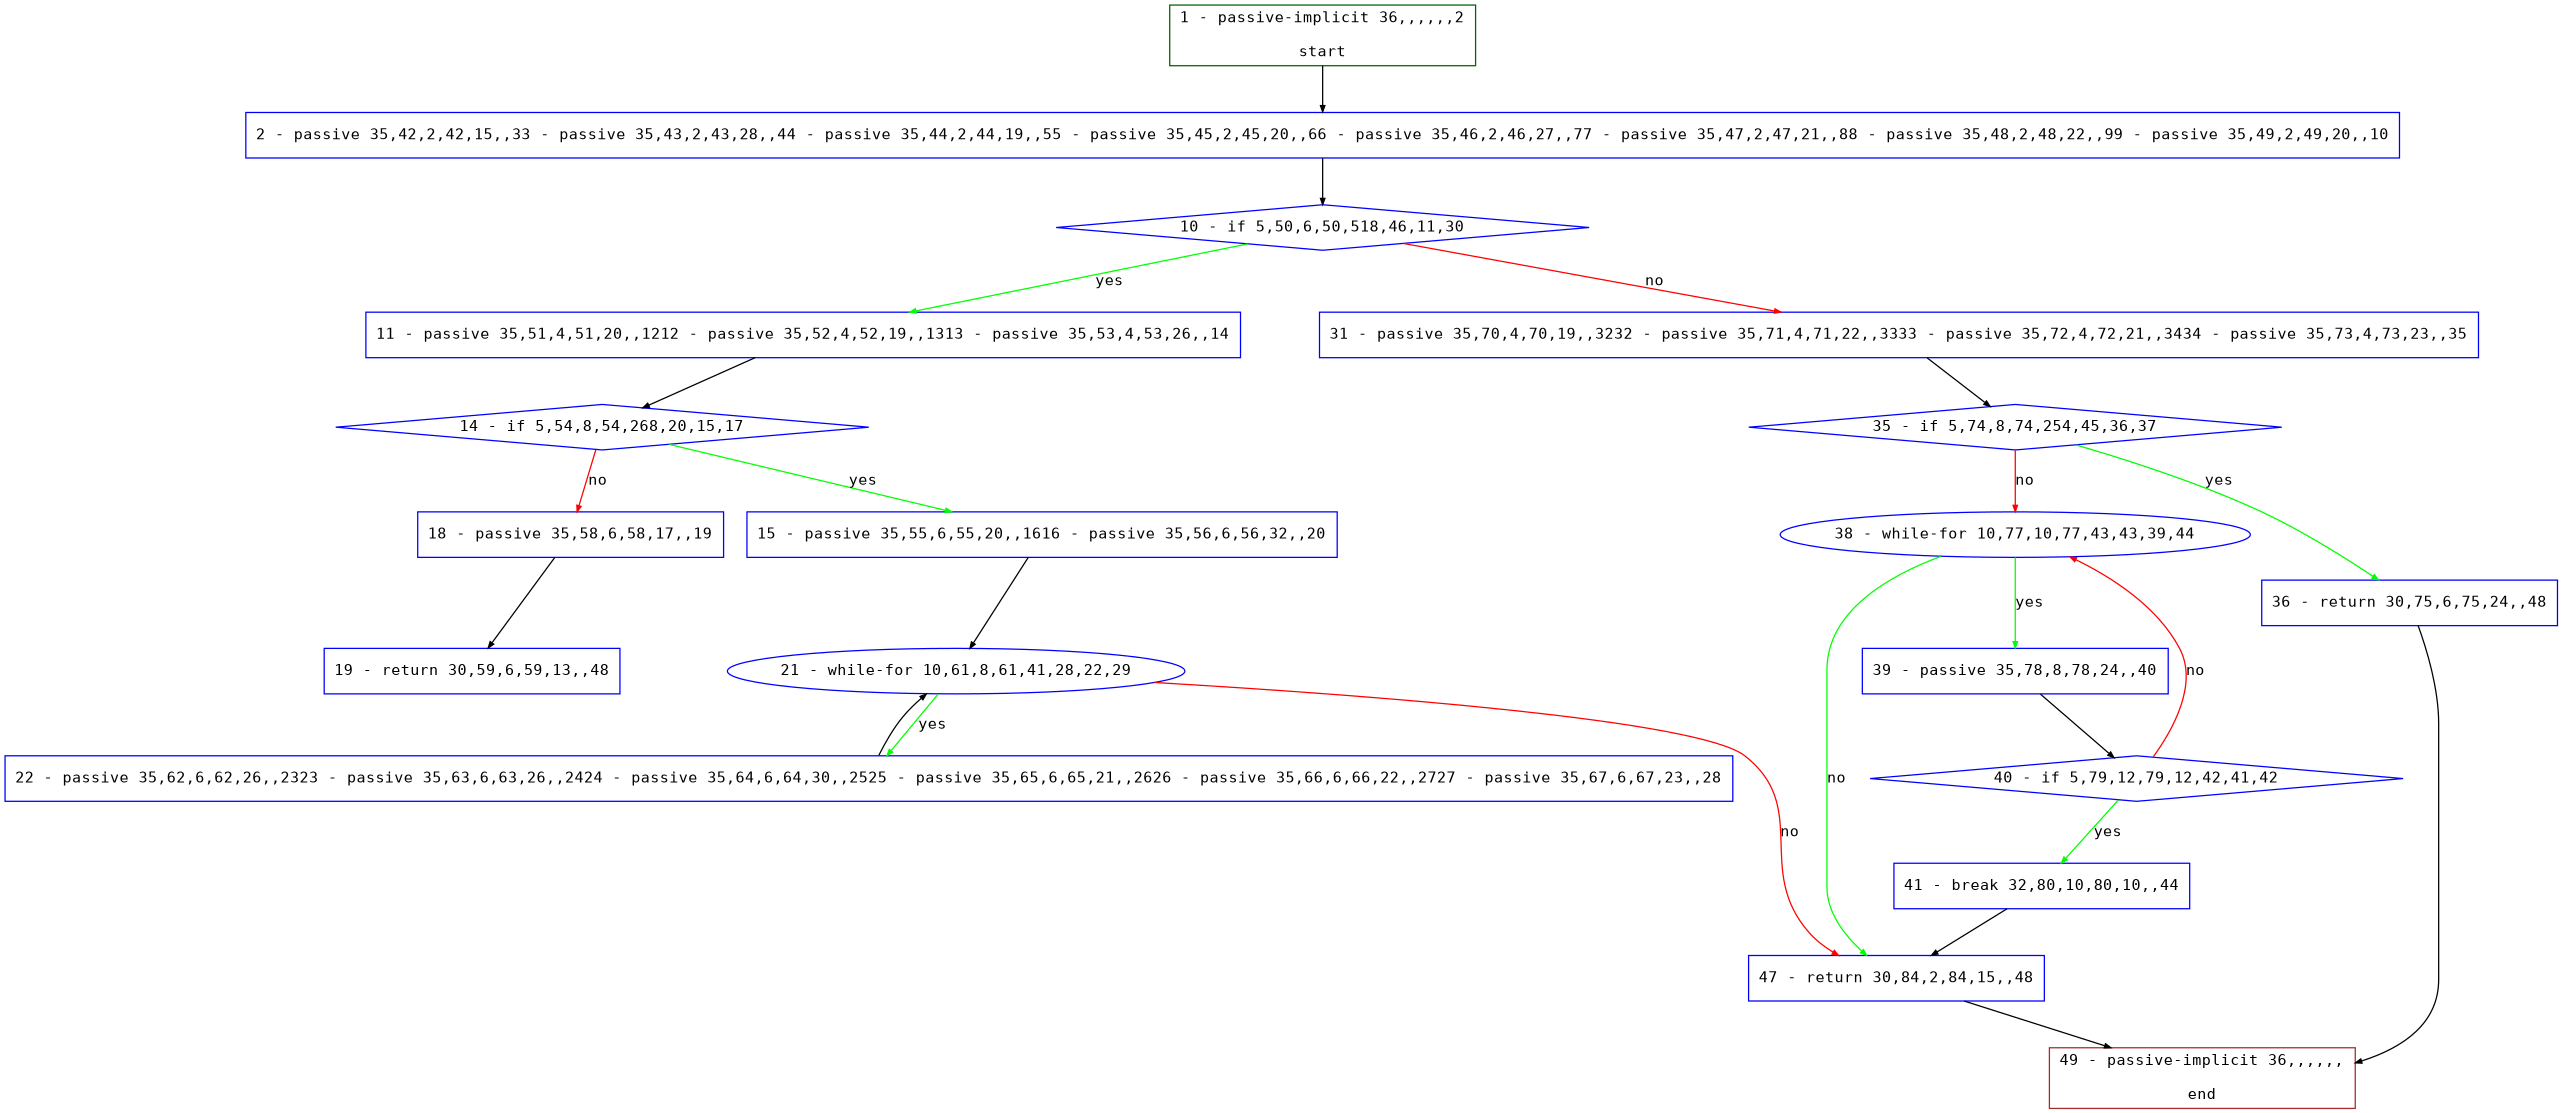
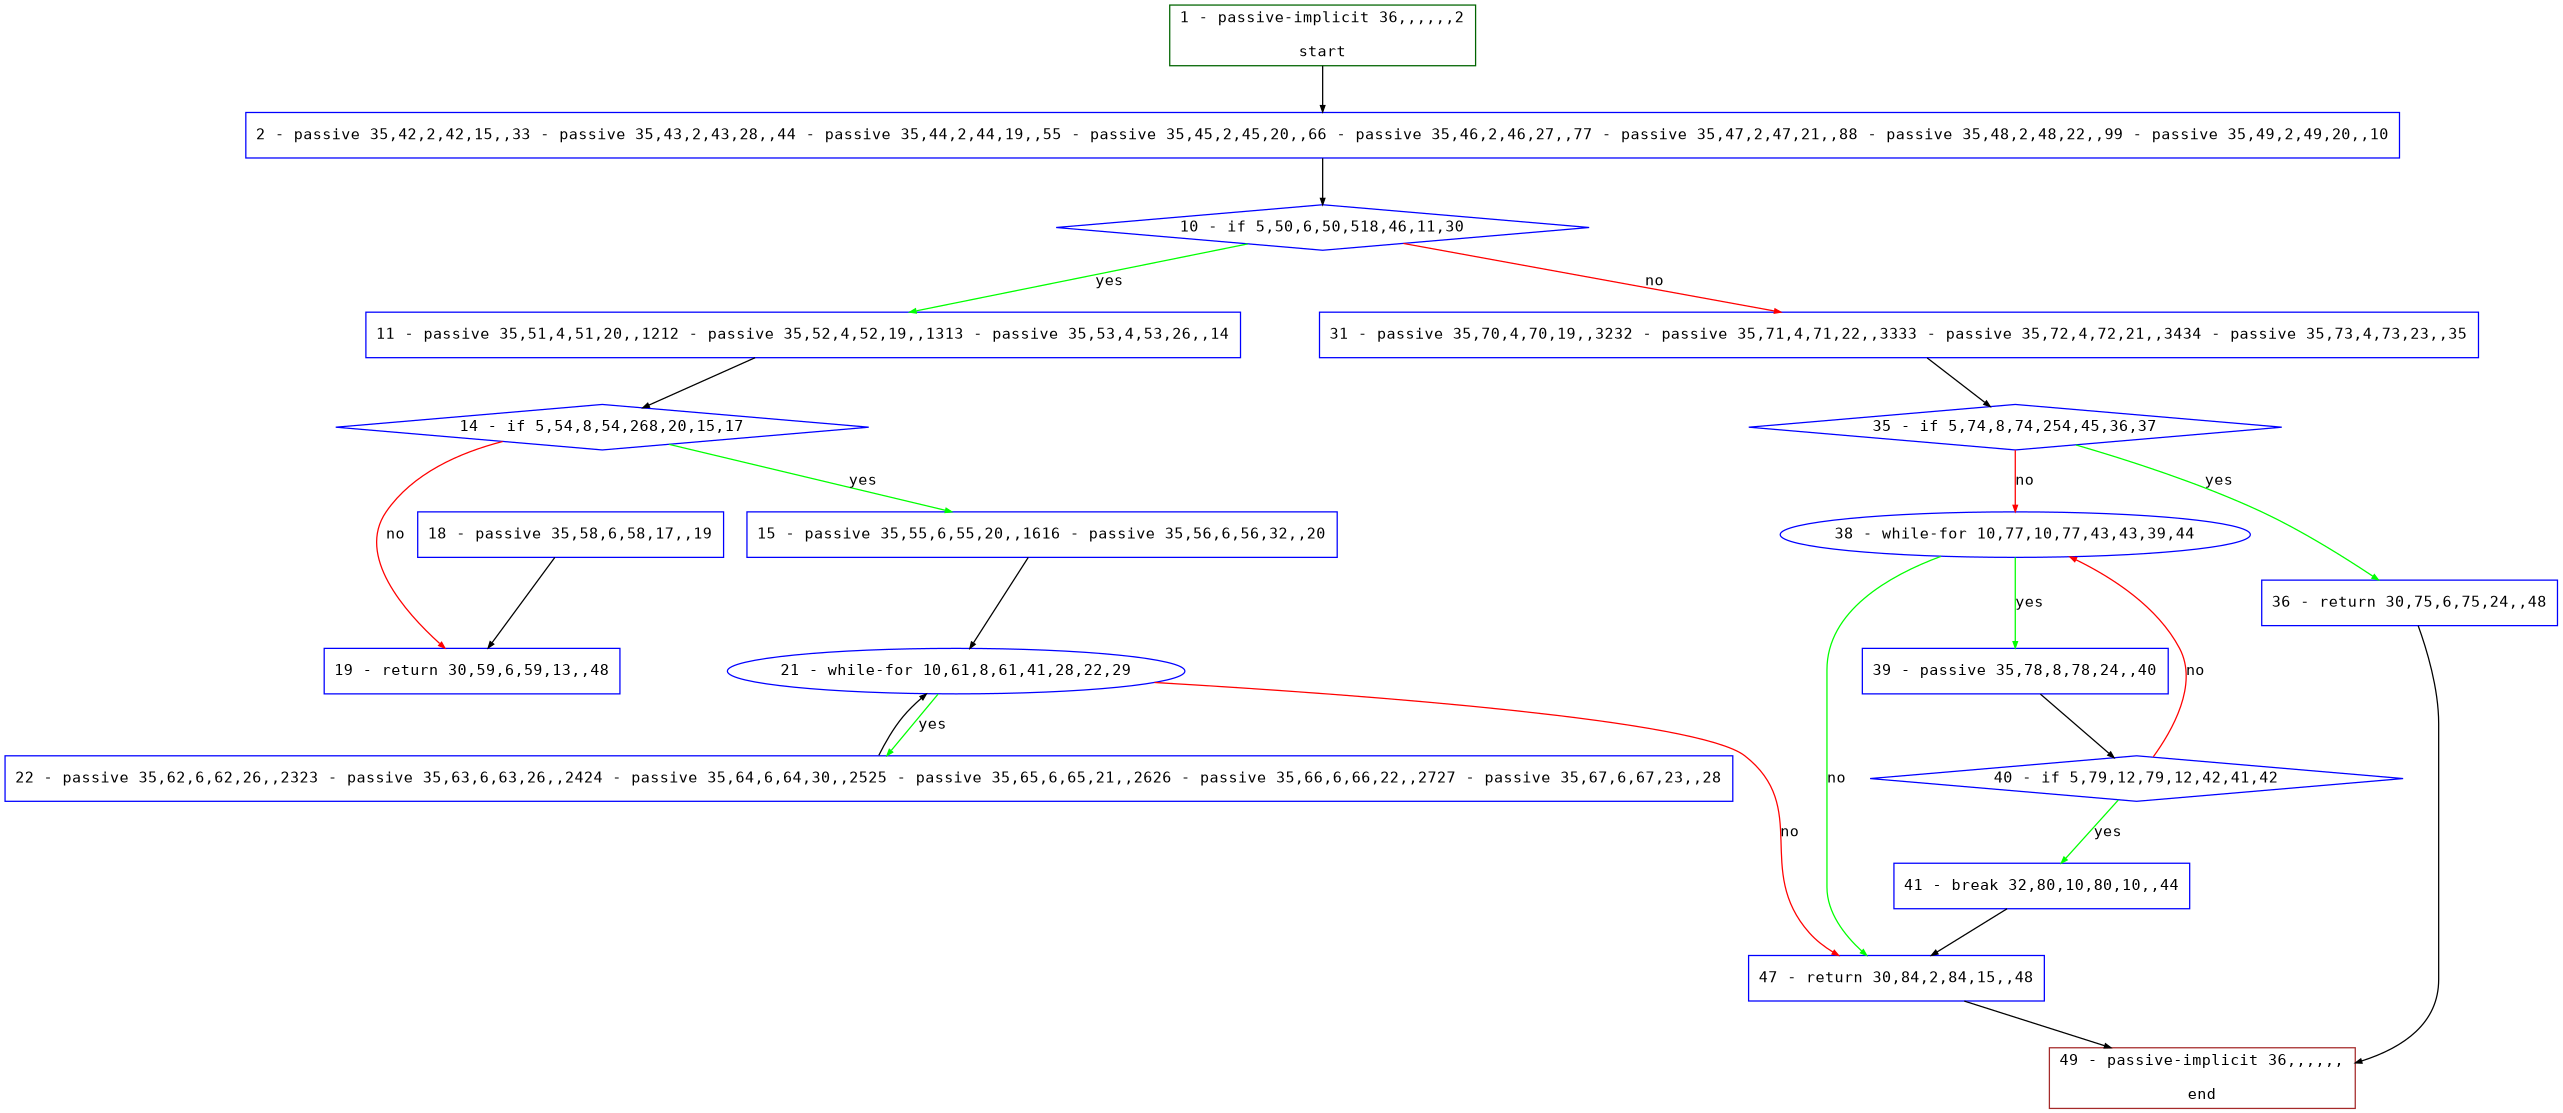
edge "14 - if 5,54,8,54,268,20,15,17" -> "18 - passive 35,58,6,58,17,,19": now "14 - if 5,54,8,54,268,20,15,17" -> "19 - return 30,59,6,59,13,,48"
